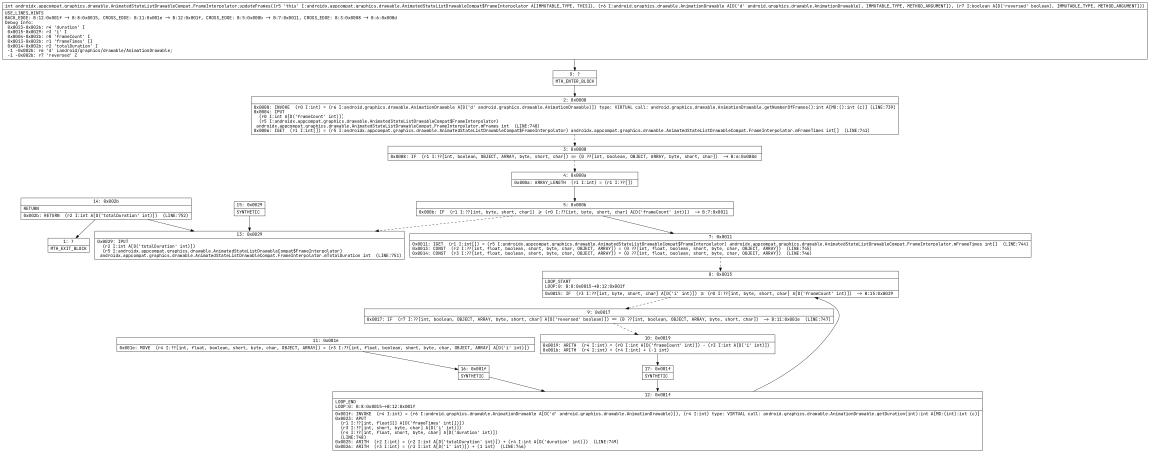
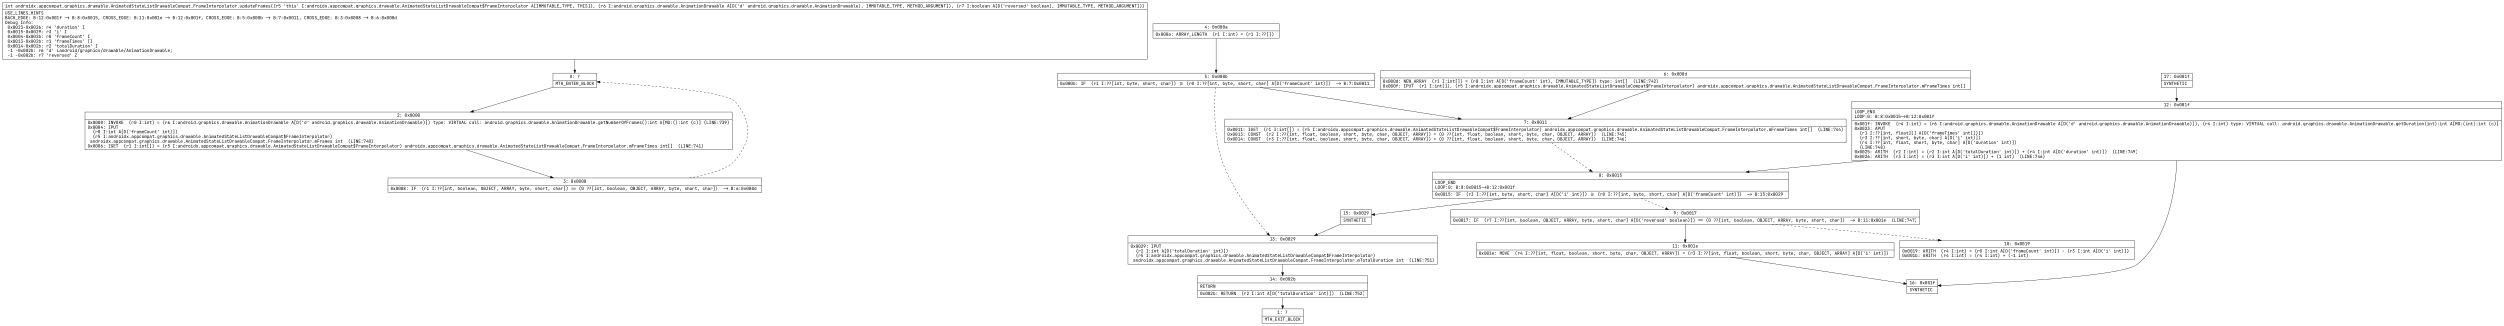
node "6: 0x000d": added
edge "2: 0x0000" -> "3: 0x0008": style dashed -> solid
edge "3: 0x0008" -> "4: 0x000a": now "3: 0x0008" -> "0: ?"
edge "8: 0x0015" -> "15: 0x0029": added
edge "14: 0x002b" -> "13: 0x0029": reversed
edge "9: 0x0017" -> "11: 0x001e": added
node "8: 0x0015": text "LOOP_START" -> "LOOP_END"
edge "10: 0x0019" -> "17: 0x001f": removed
edge "16: 0x001f" -> "12: 0x001f": reversed
